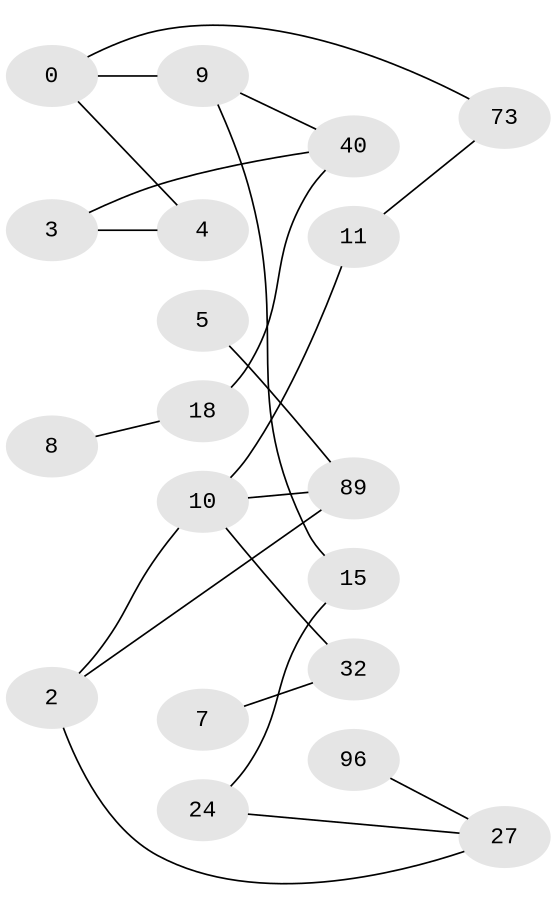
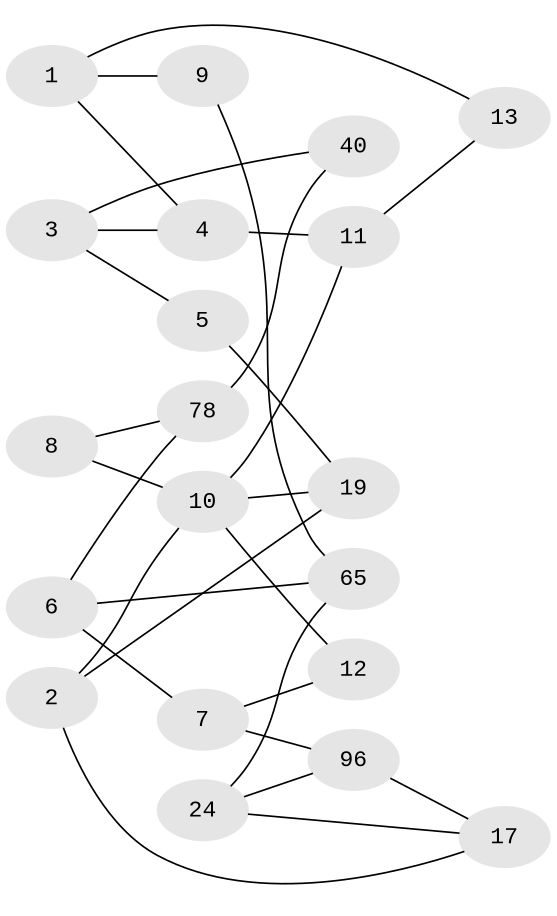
node "0": label "0" -> "1"
edge "9" -- "40": removed
node "73": label "73" -> "13"
edge "4" -- "11": added
edge "3" -- "5": added
node "18": label "18" -> "78"
edge "8" -- "10": added
node "89": label "89" -> "19"
node "15": label "15" -> "65"
node "6": added
node "32": label "32" -> "12"
edge "7" -- "96": added
edge "96" -- "24": added
node "27": label "27" -> "17"
